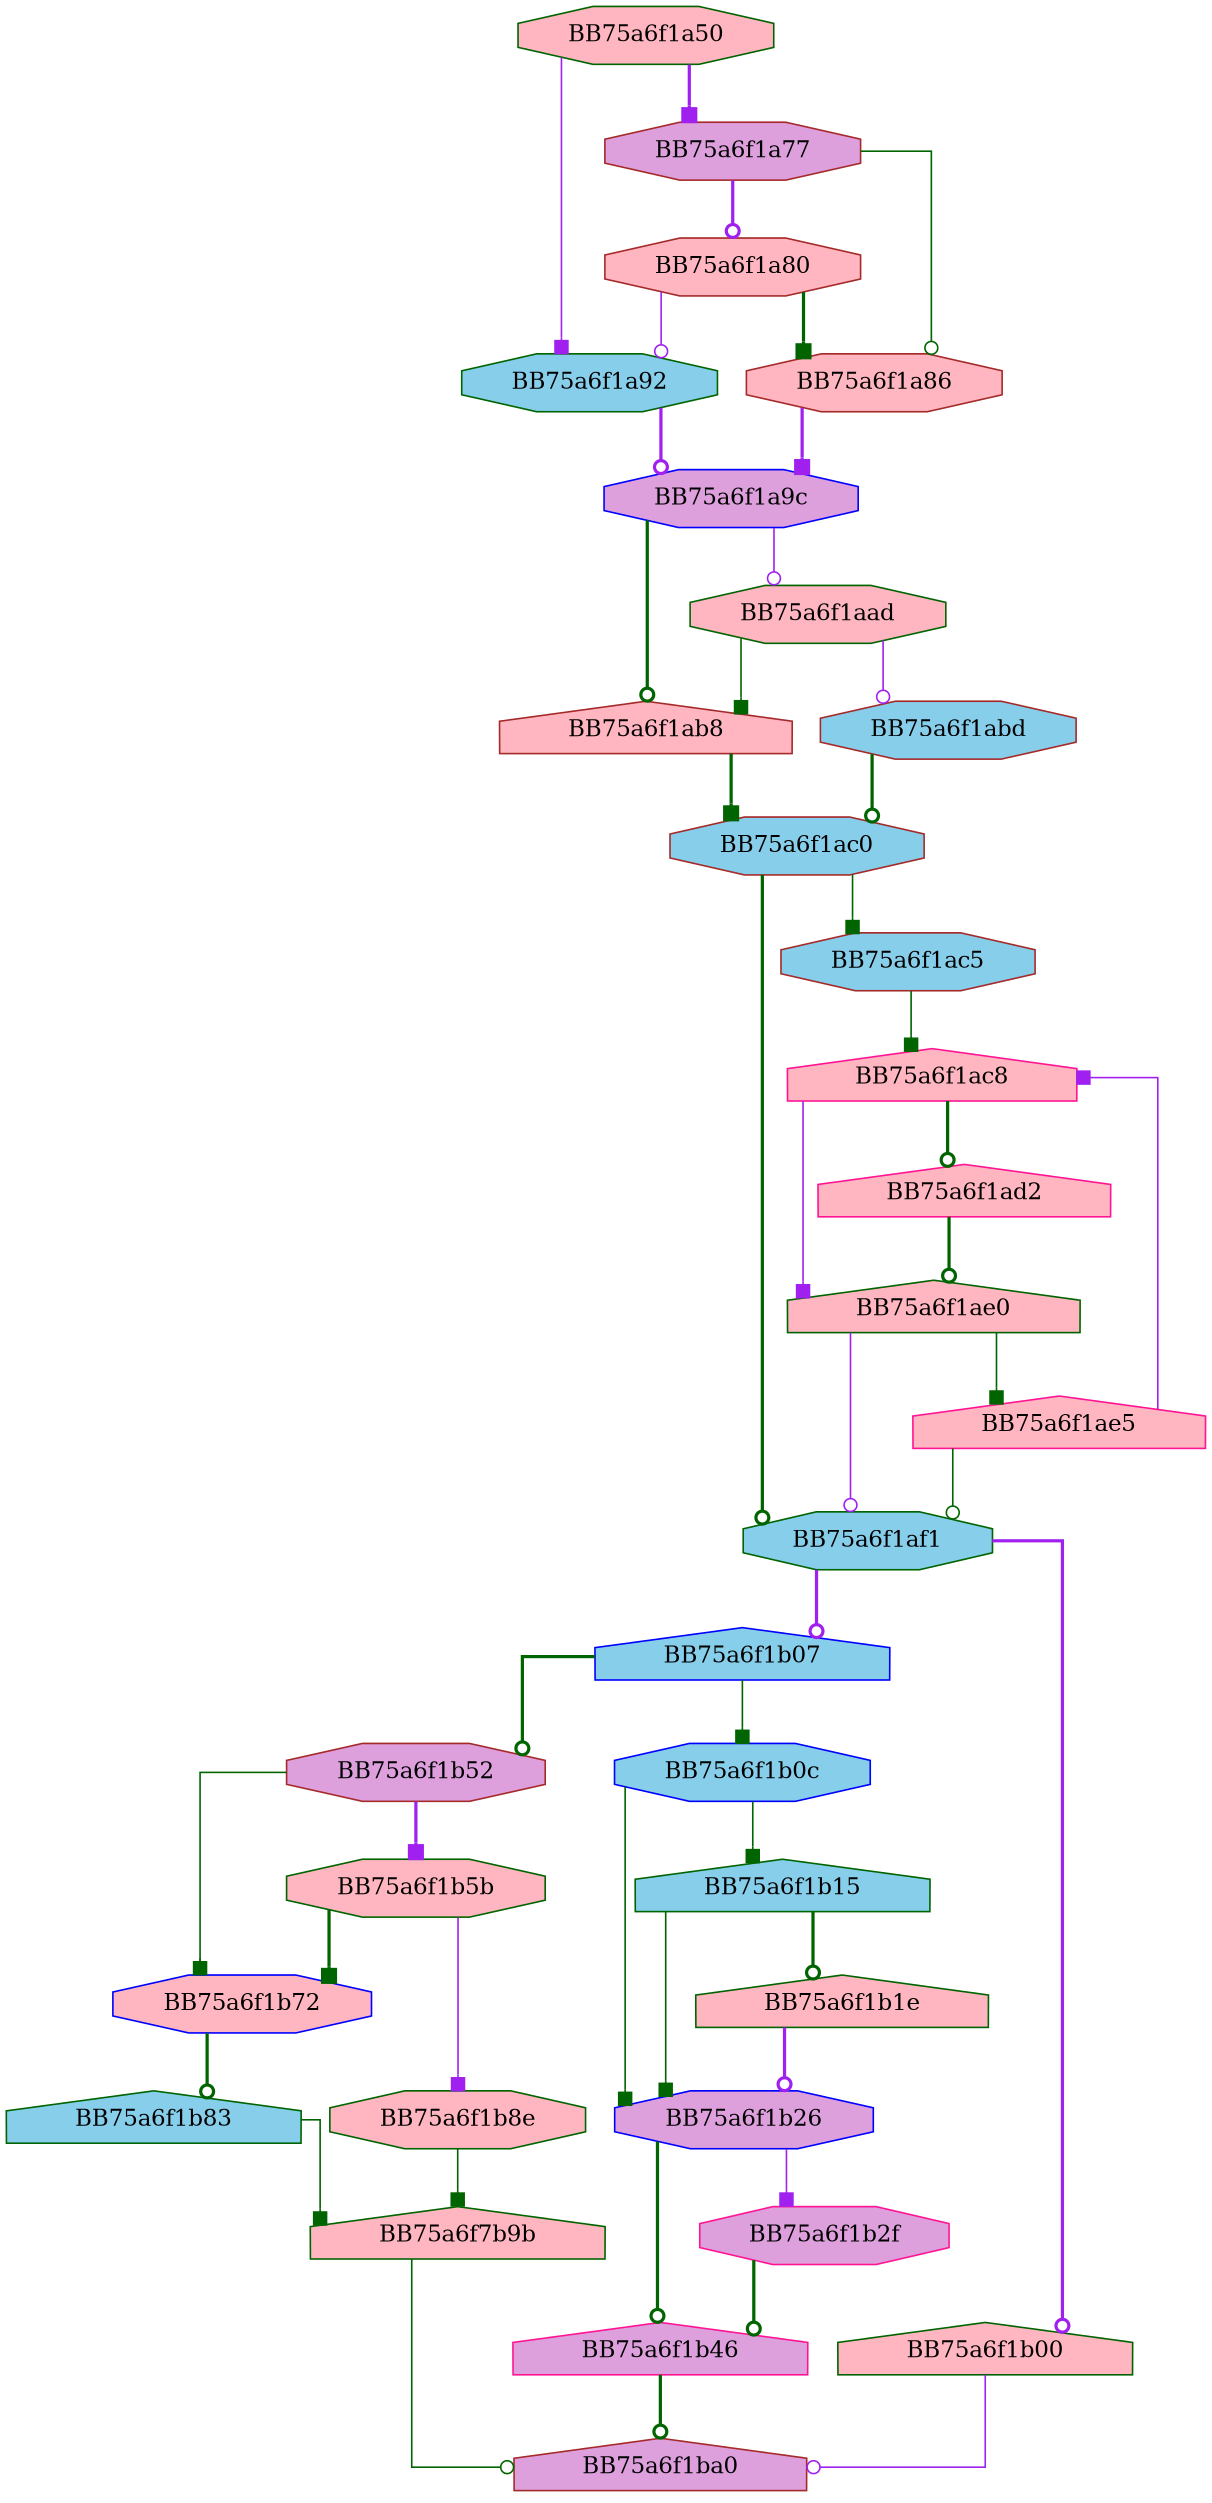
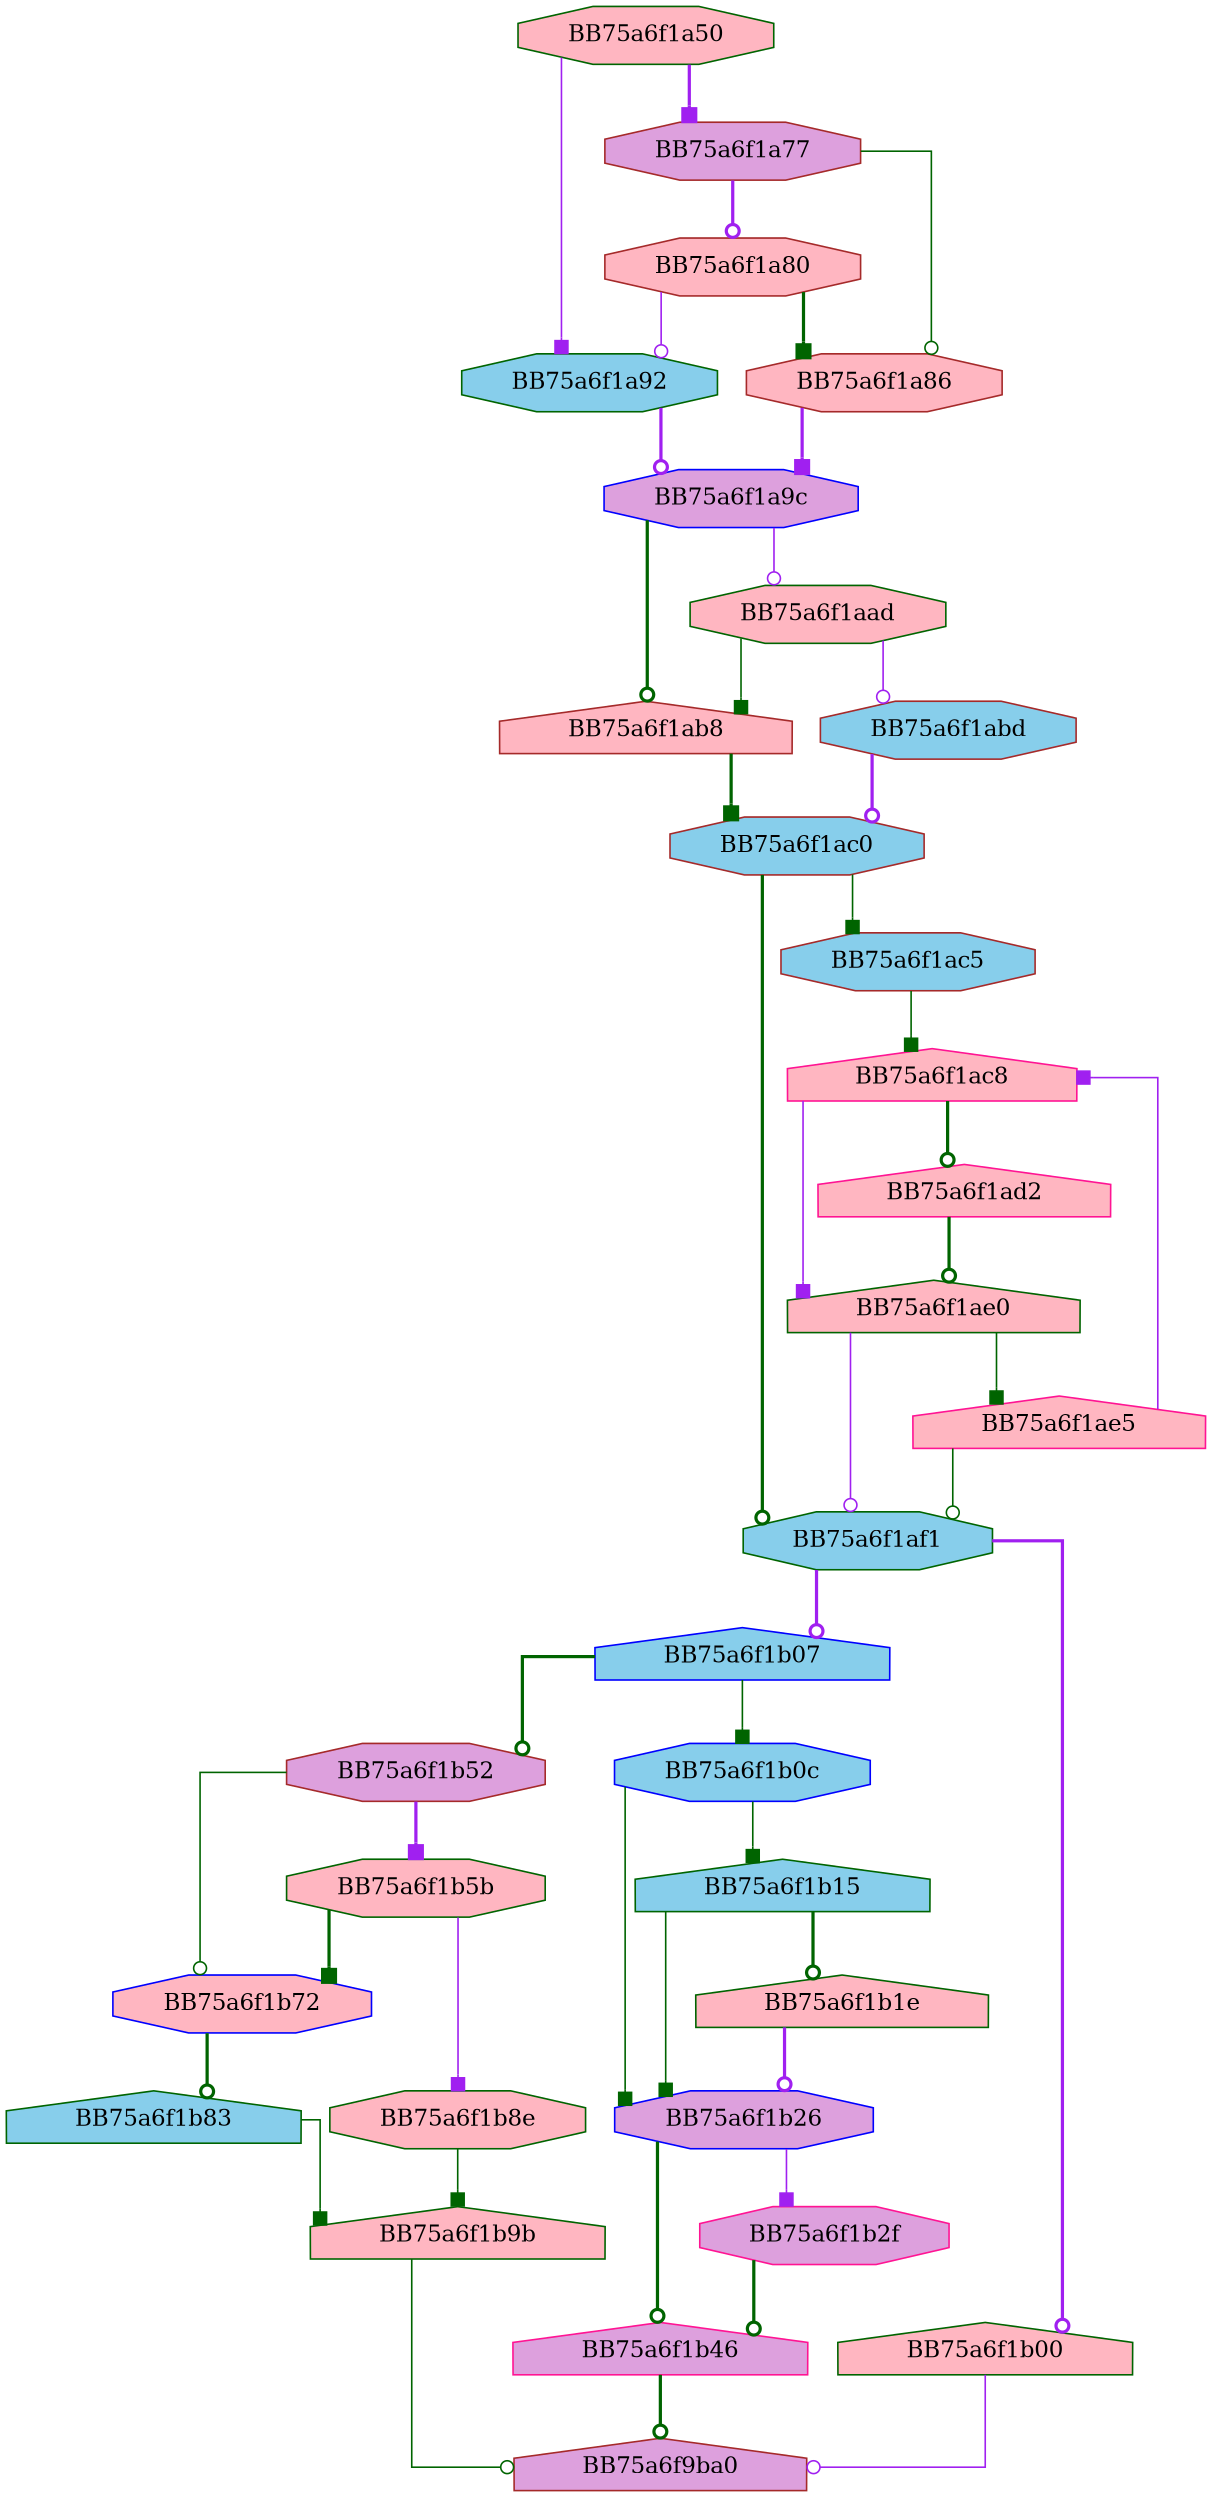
edge "BB75a6f1abd" -> "BB75a6f1ac0": color darkgreen -> purple
edge "BB75a6f1b52" -> "BB75a6f1b72": arrowhead box -> odot
node "BB75a6f7b9b": label "BB75a6f7b9b" -> "BB75a6f1b9b"
node "BB75a6f1ba0": label "BB75a6f1ba0" -> "BB75a6f9ba0"
